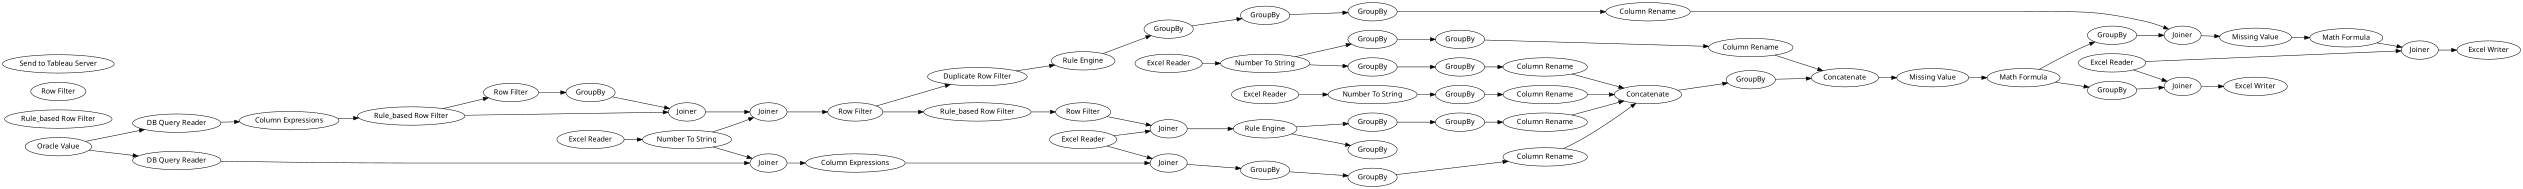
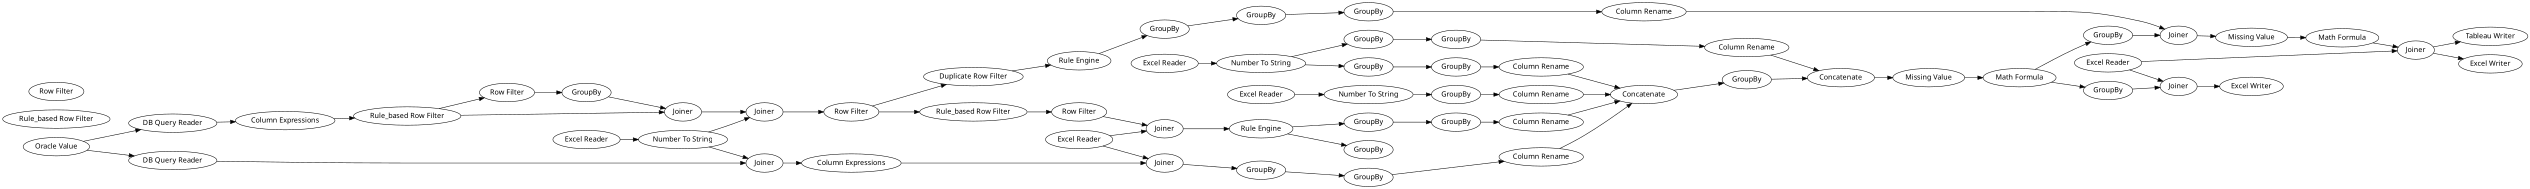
node "Tableau Writer": added
node "Send to Tableau Server": removed
